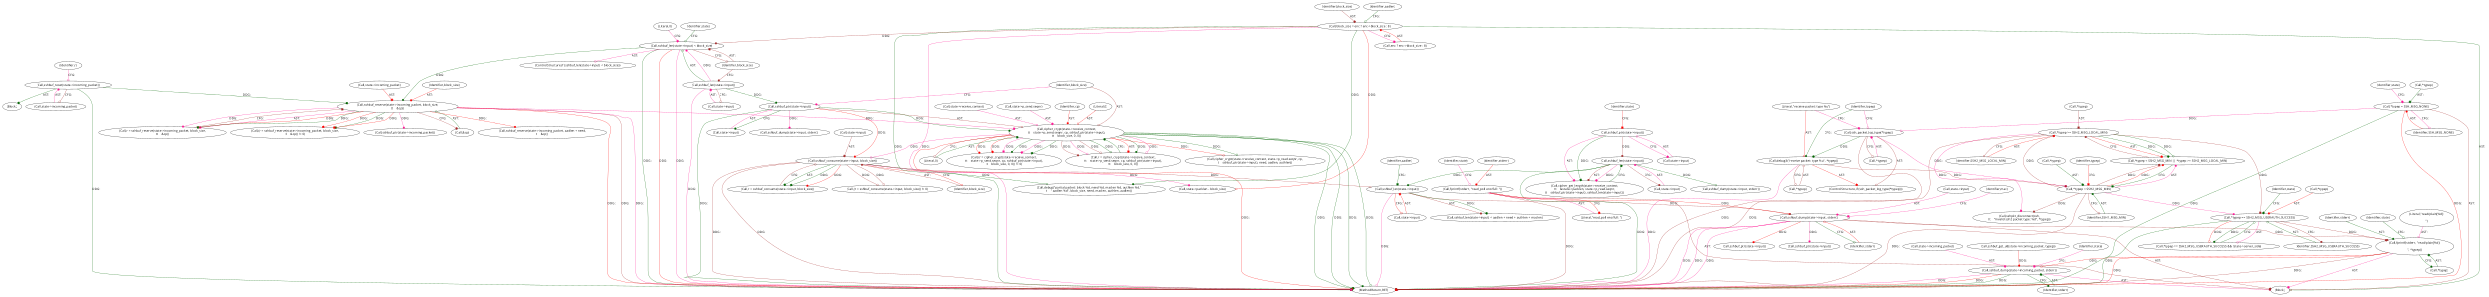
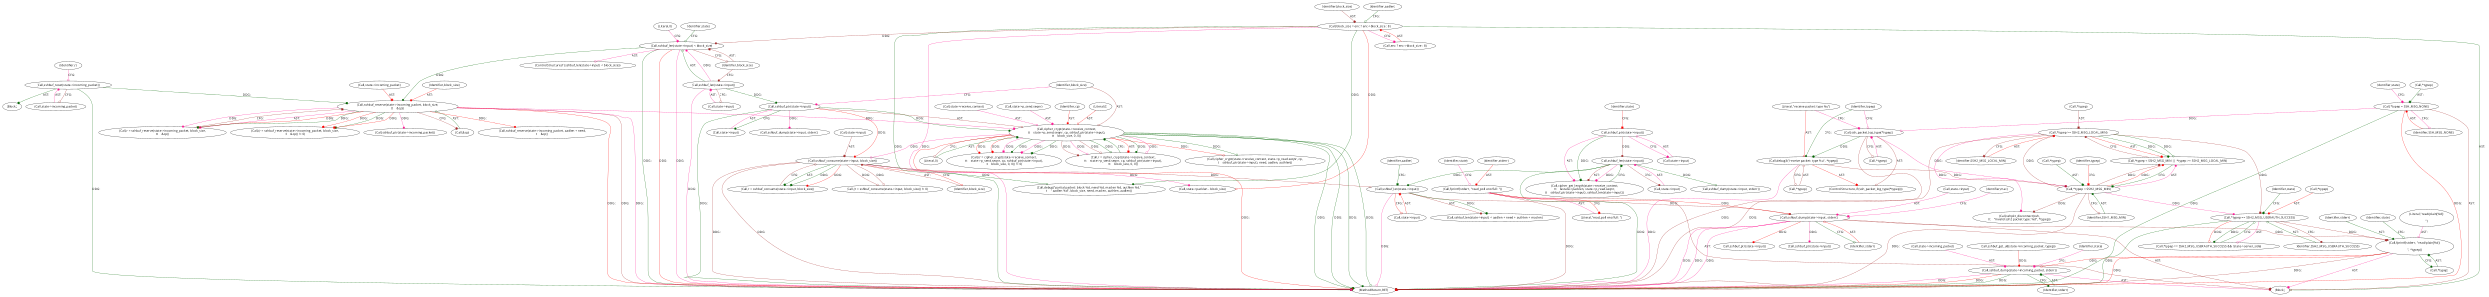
edge "(Call,*typep >= SSH2_MSG_LOCAL_MIN)" -> "(Identifier,SSH2_MSG_LOCAL_MIN)": arrowhead odot -> box
